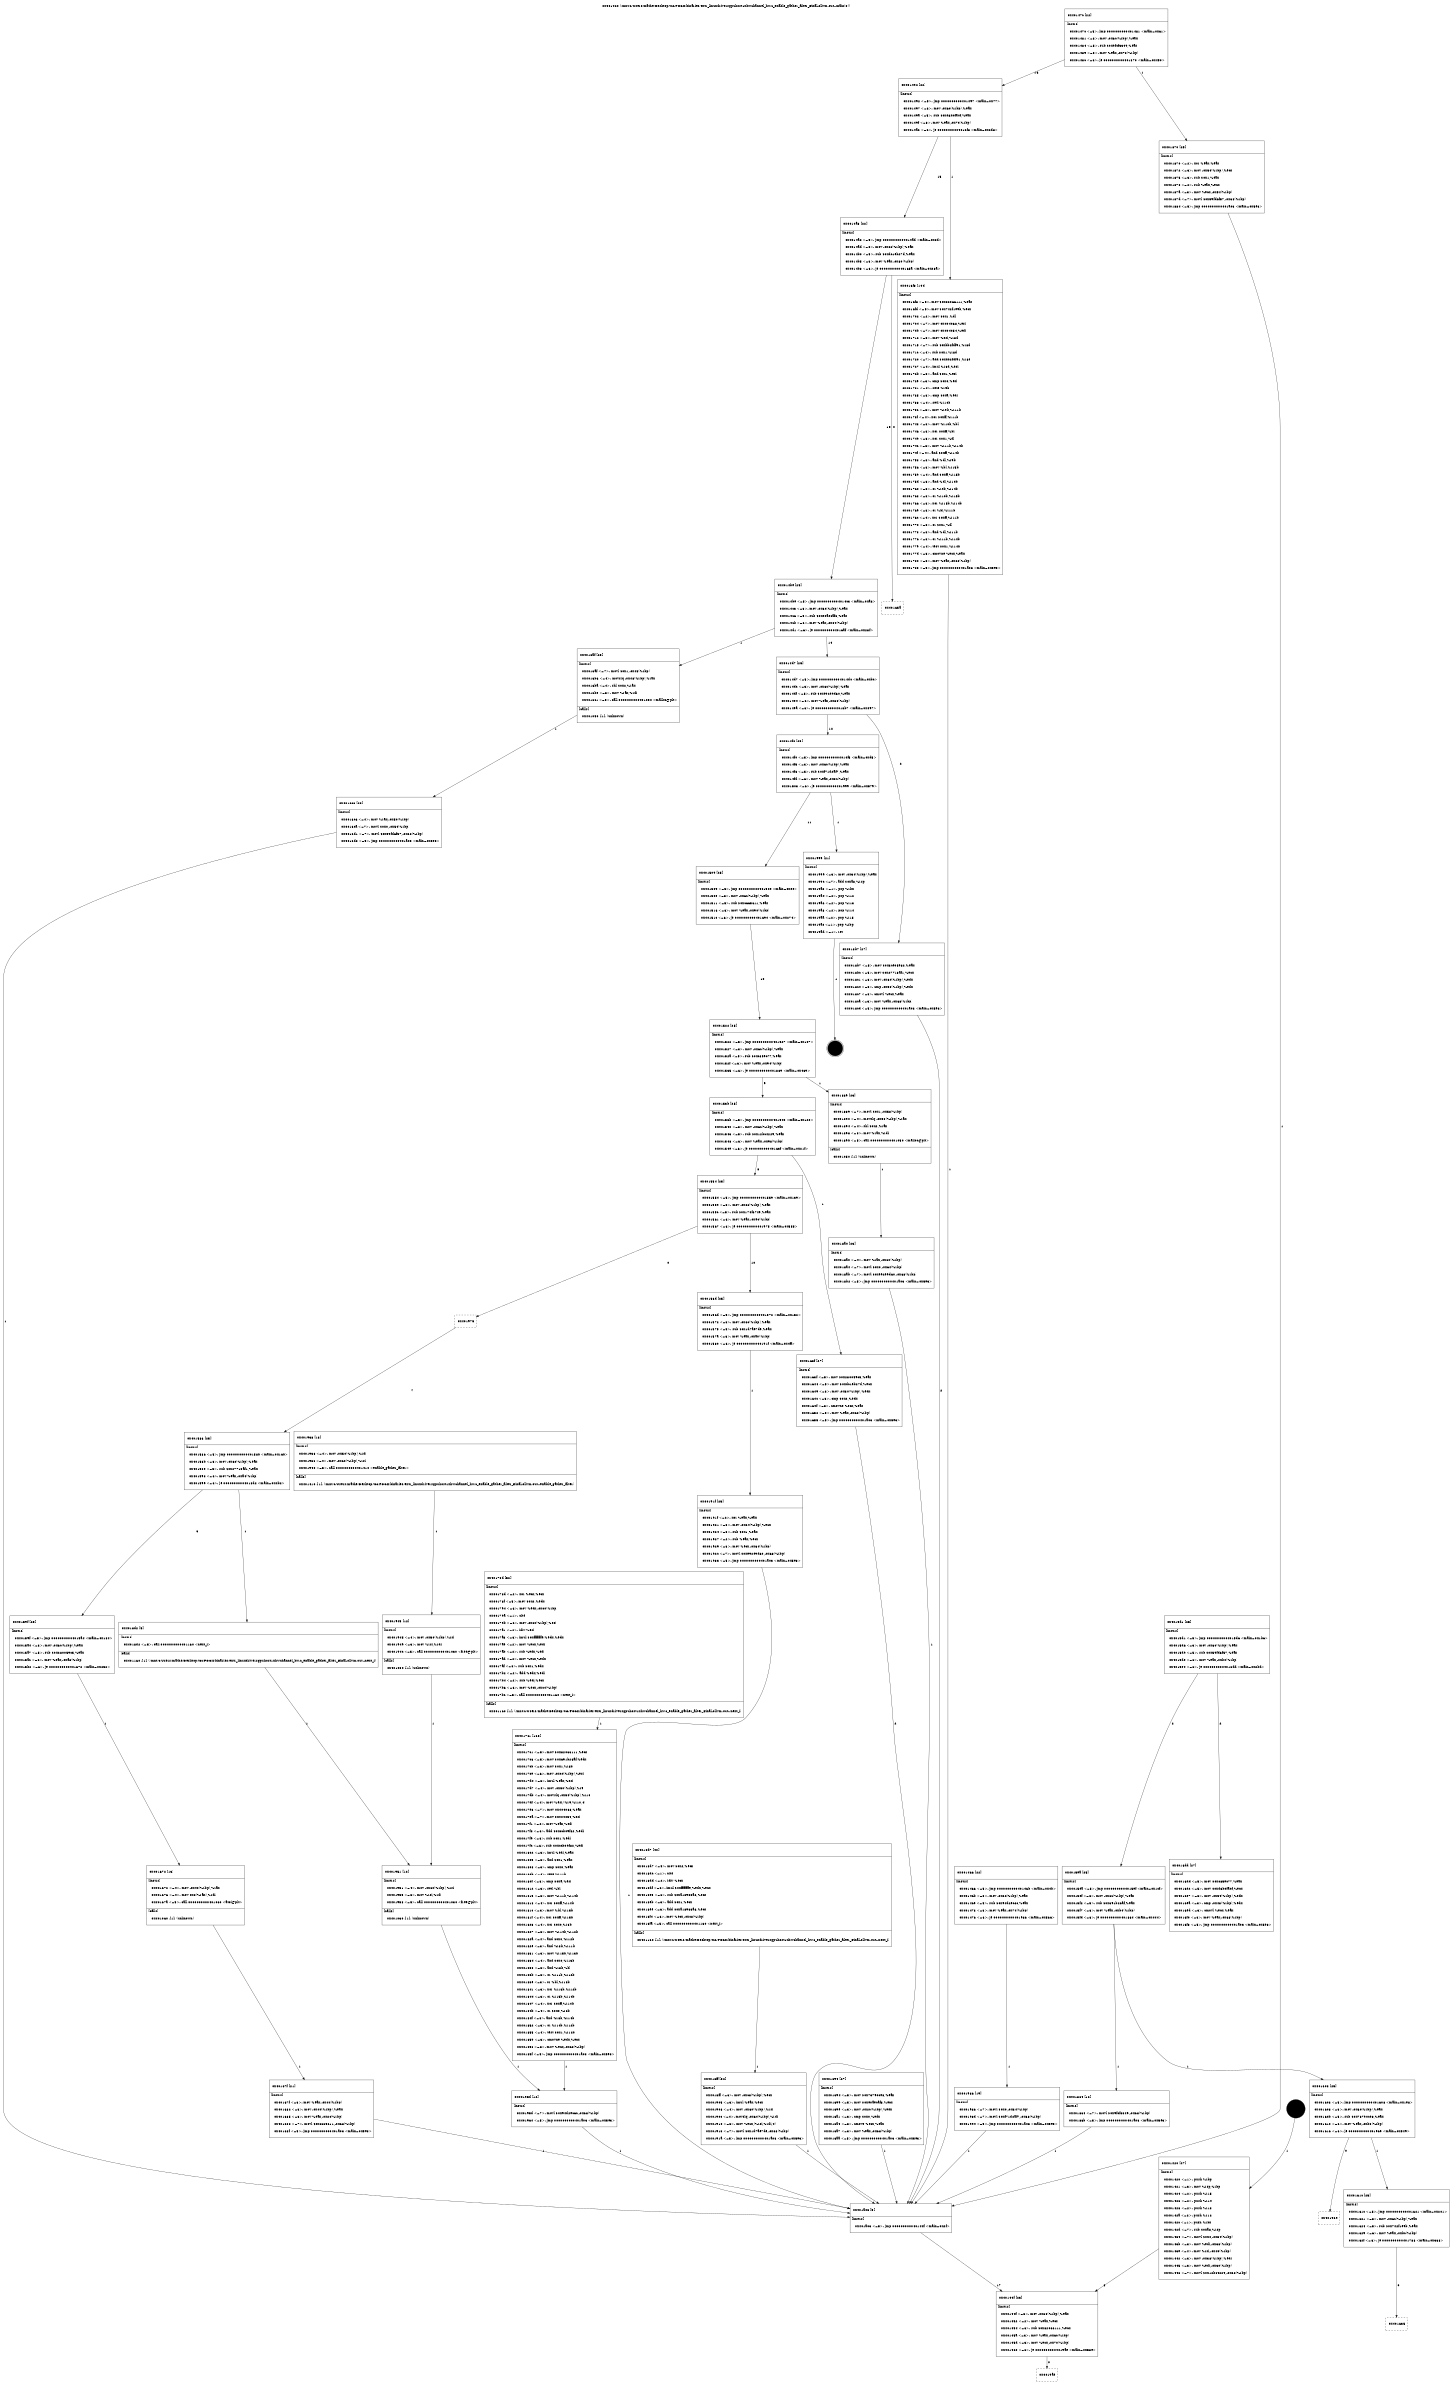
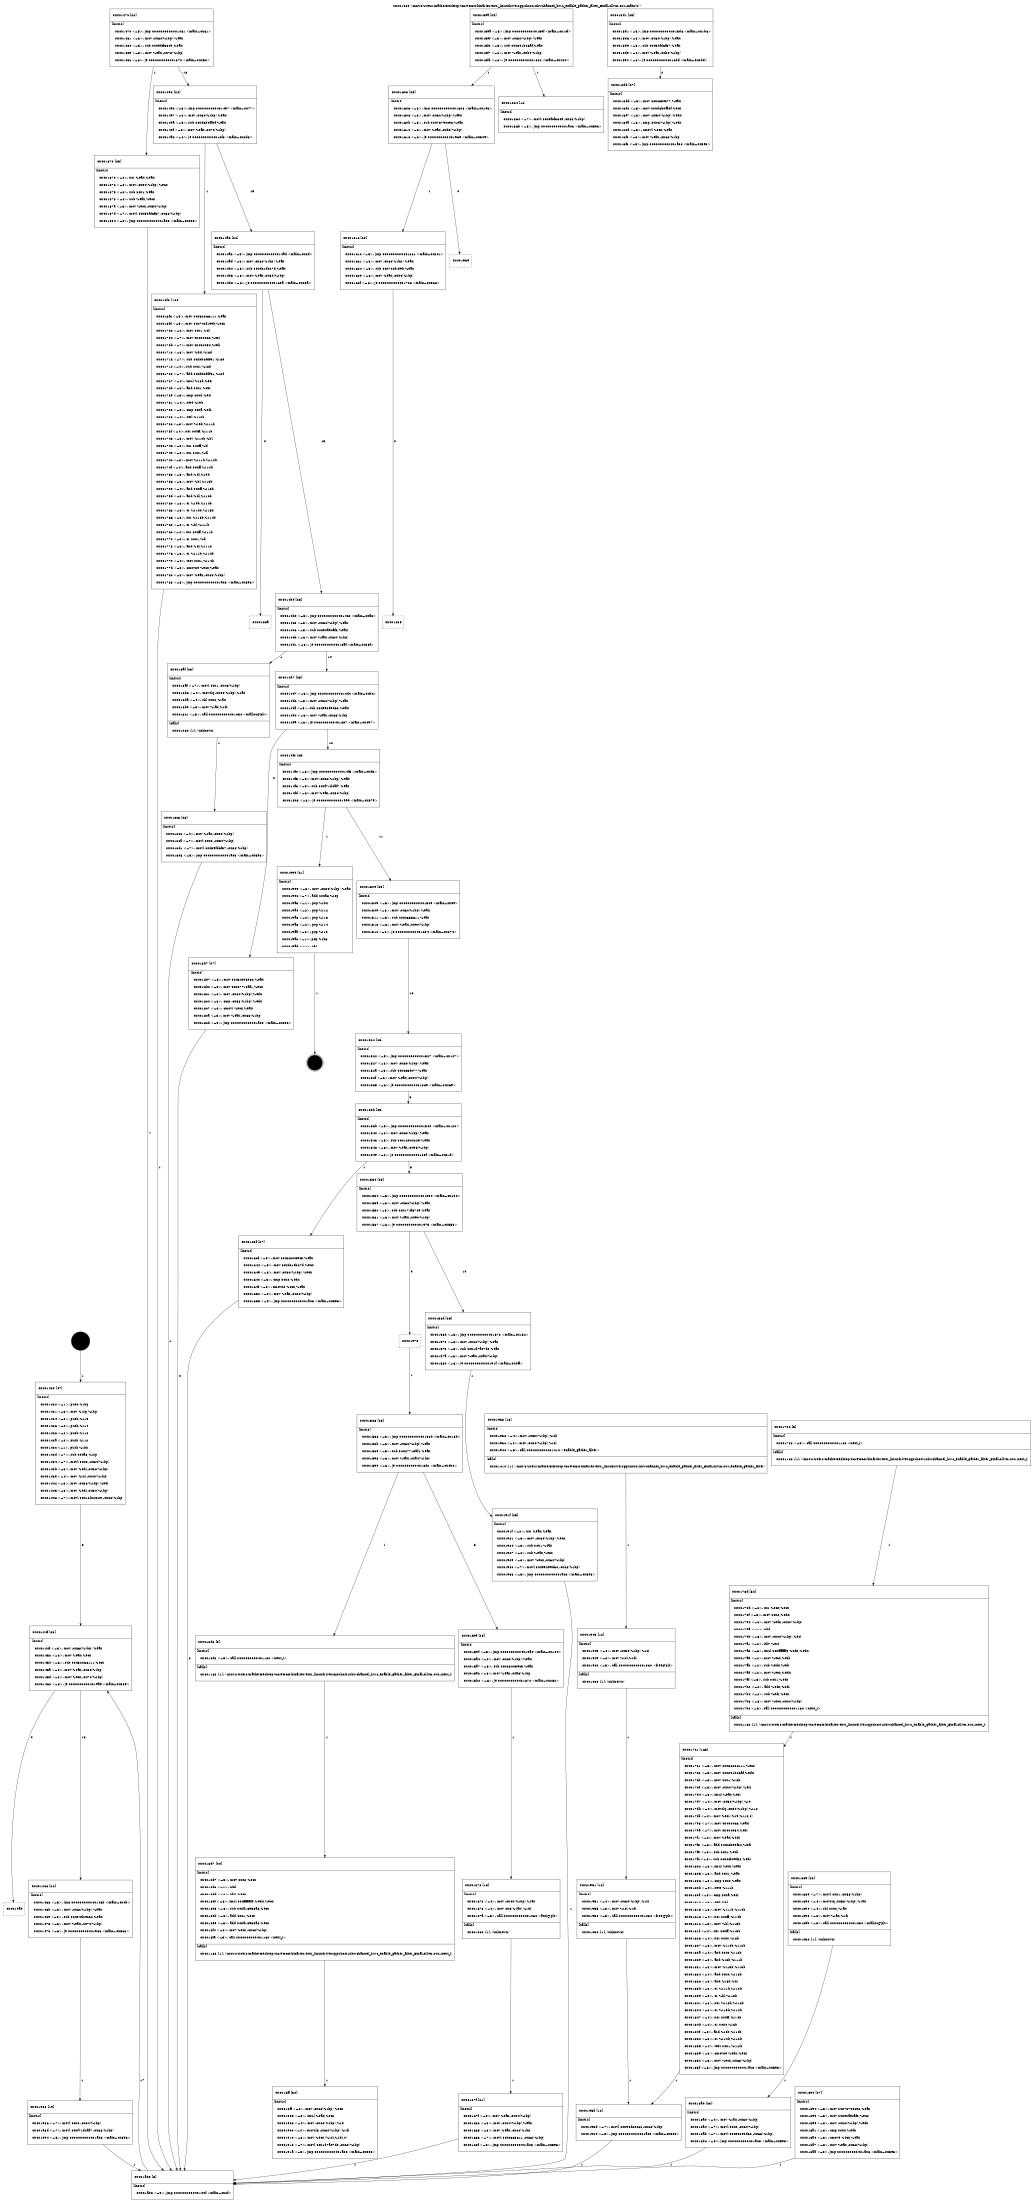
edge "0x401522 [25]" -> "0x401889 [23]": removed, label "1"
node "0x401788 [5]": added
edge "0x4018d2 [5]" -> "0x401951 [12]": now "0x4018d2 [5]" -> "0x4018d7 [40]"
edge "0x4015d1 [25]" -> "0x4015ea [25]": removed, label "2"
edge "0x40144f [23]" -> "0x401466 [22]": added, label "18"
edge "0x401864 [12]" -> "0x401a03 [5]": removed, label "1"
edge "0x4018ff [32]" -> "0x401a03 [5]": removed, label "1"
